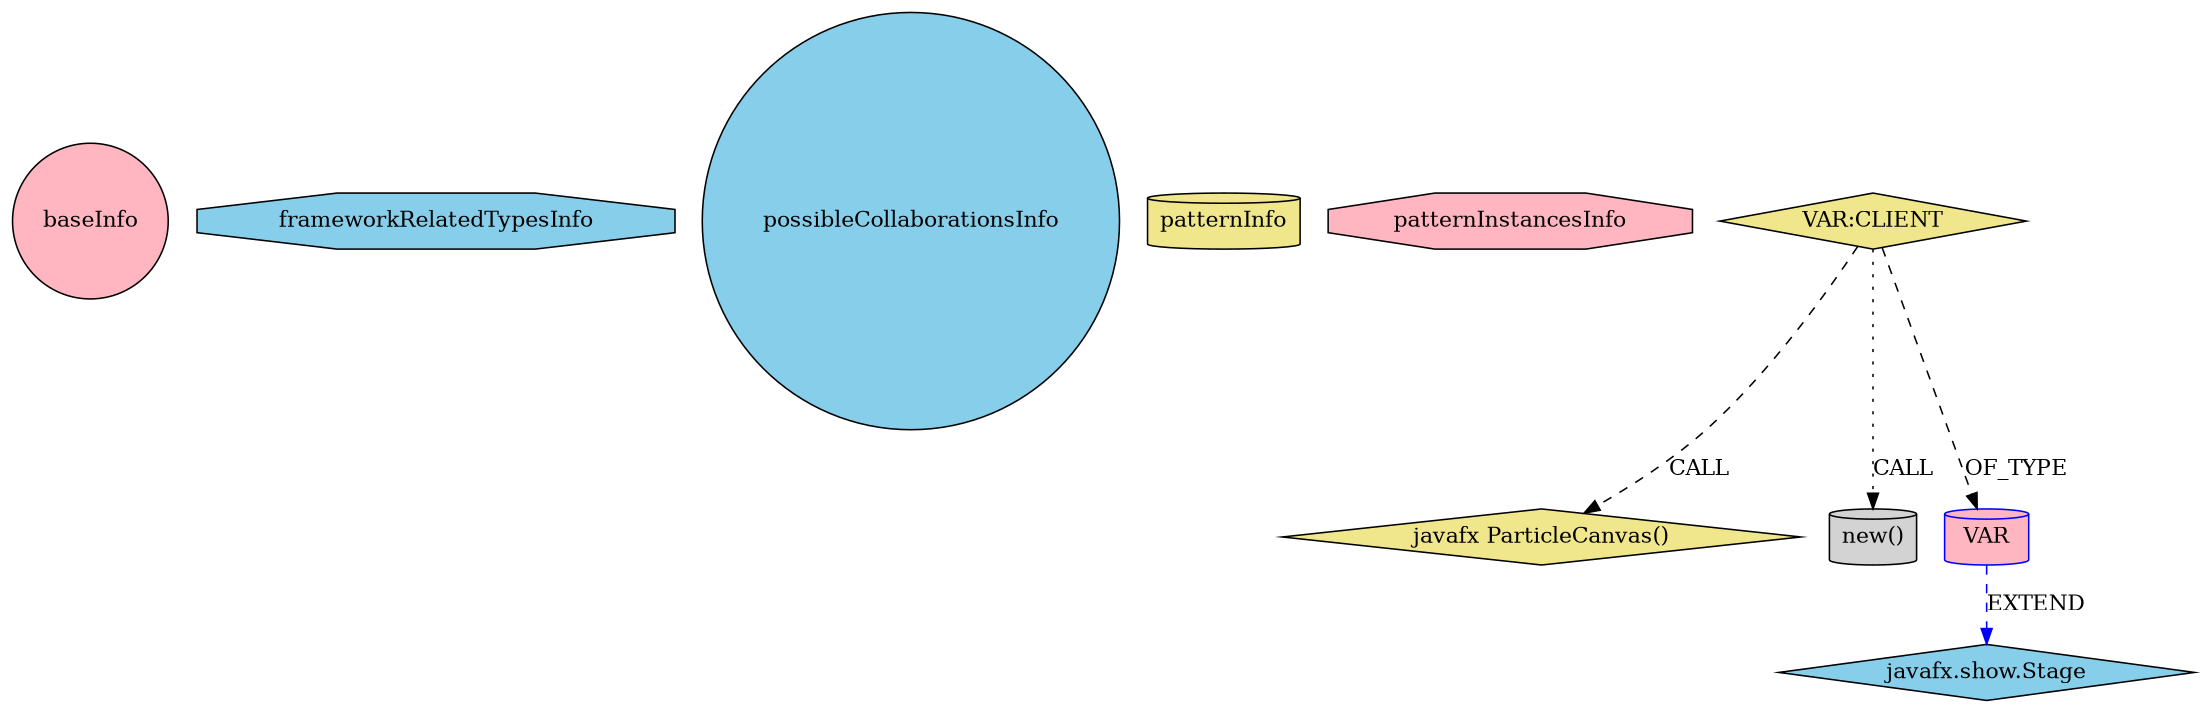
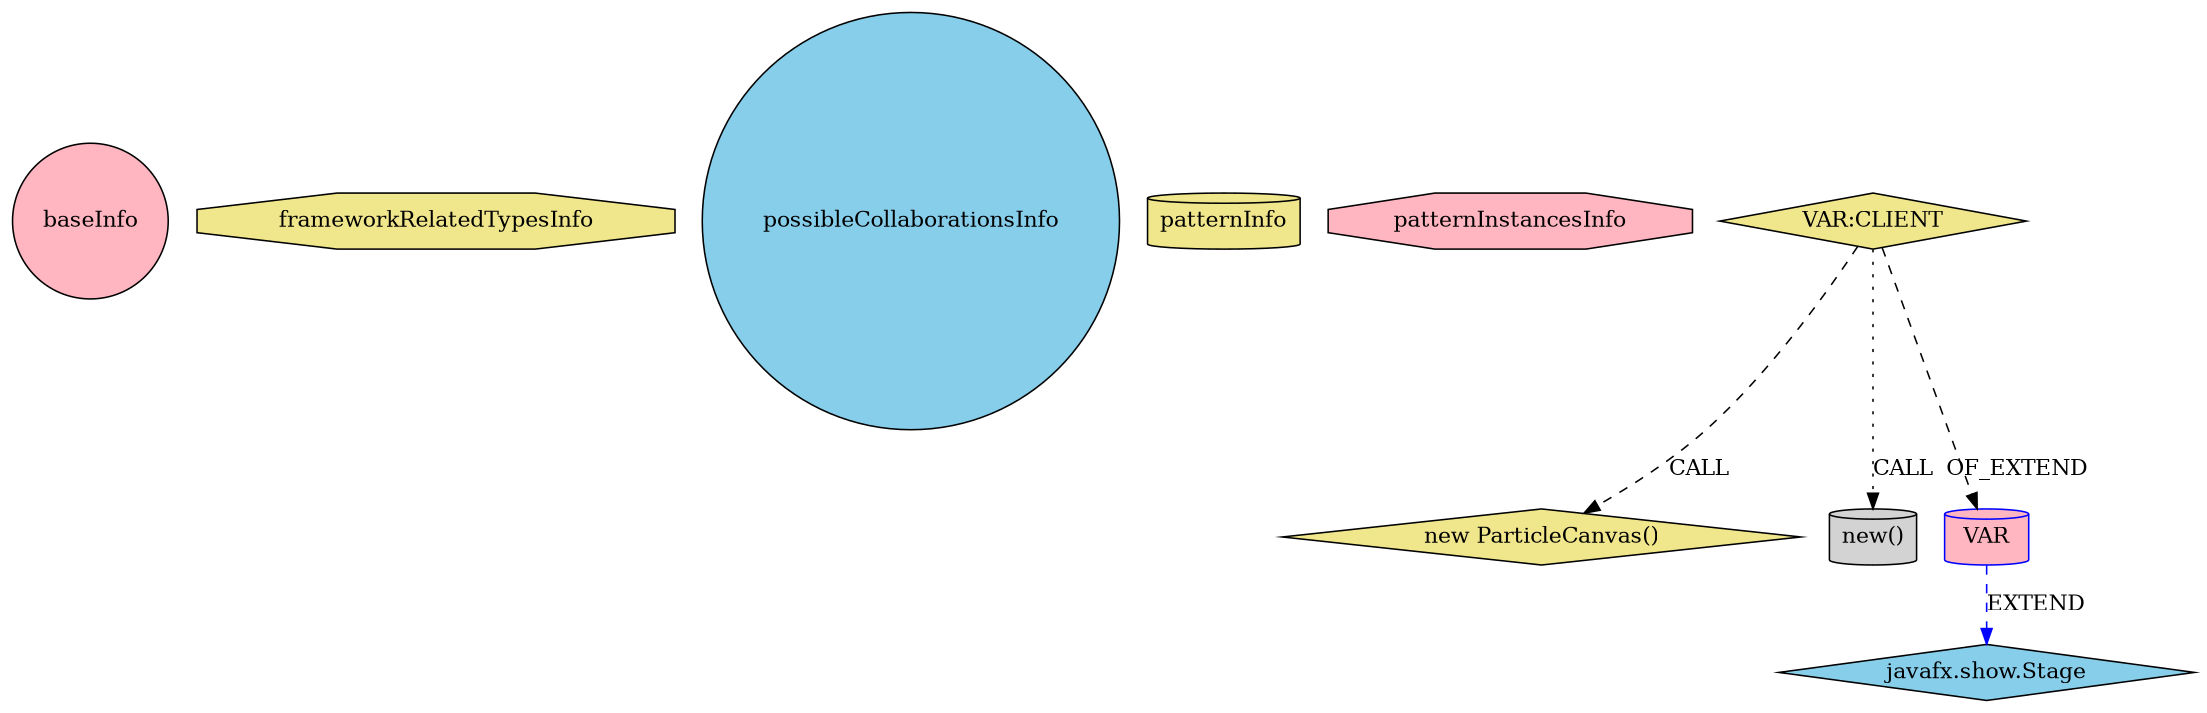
node "frameworkRelatedTypesInfo": fillcolor skyblue -> khaki
edge "VAR:CLIENT" -> "VAR": label "OF_TYPE" -> "OF_EXTEND"
node "javafx ParticleCanvas()": label "javafx ParticleCanvas()" -> "new ParticleCanvas()"
